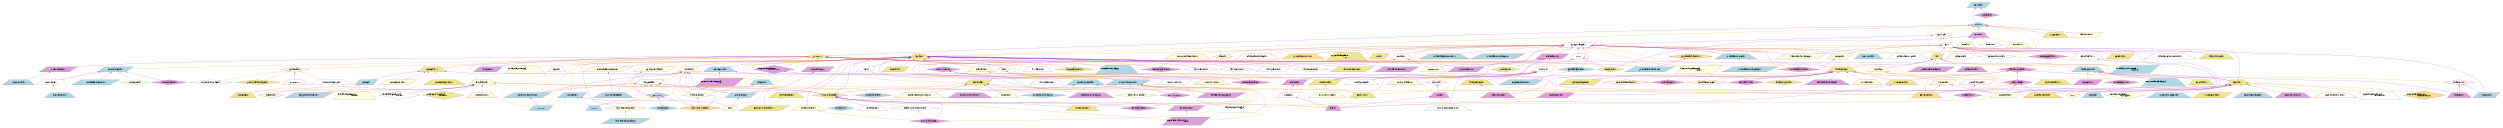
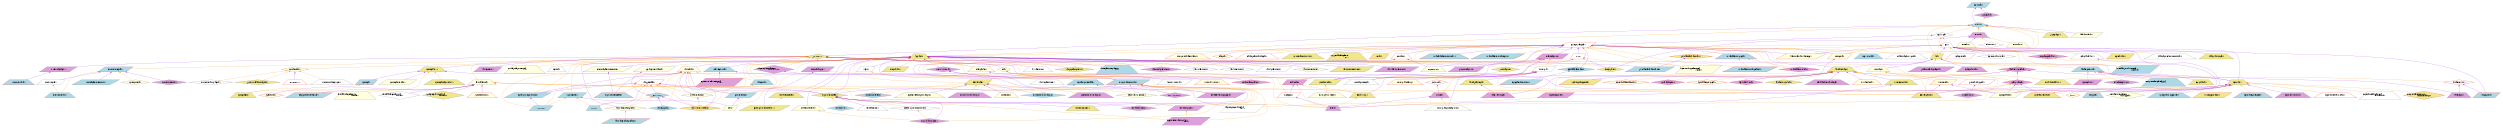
edge "TaskGraphInterfaces.h" -> "MovieSceneEntitySystem.h": reversed
